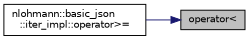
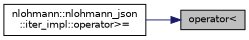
node "nlohmann::basic_json ::iter_impl::operator>=": label "nlohmann::basic_json ::iter_impl::operator>=" -> "nlohmann::nlohmann_json ::iter_impl::operator>="
